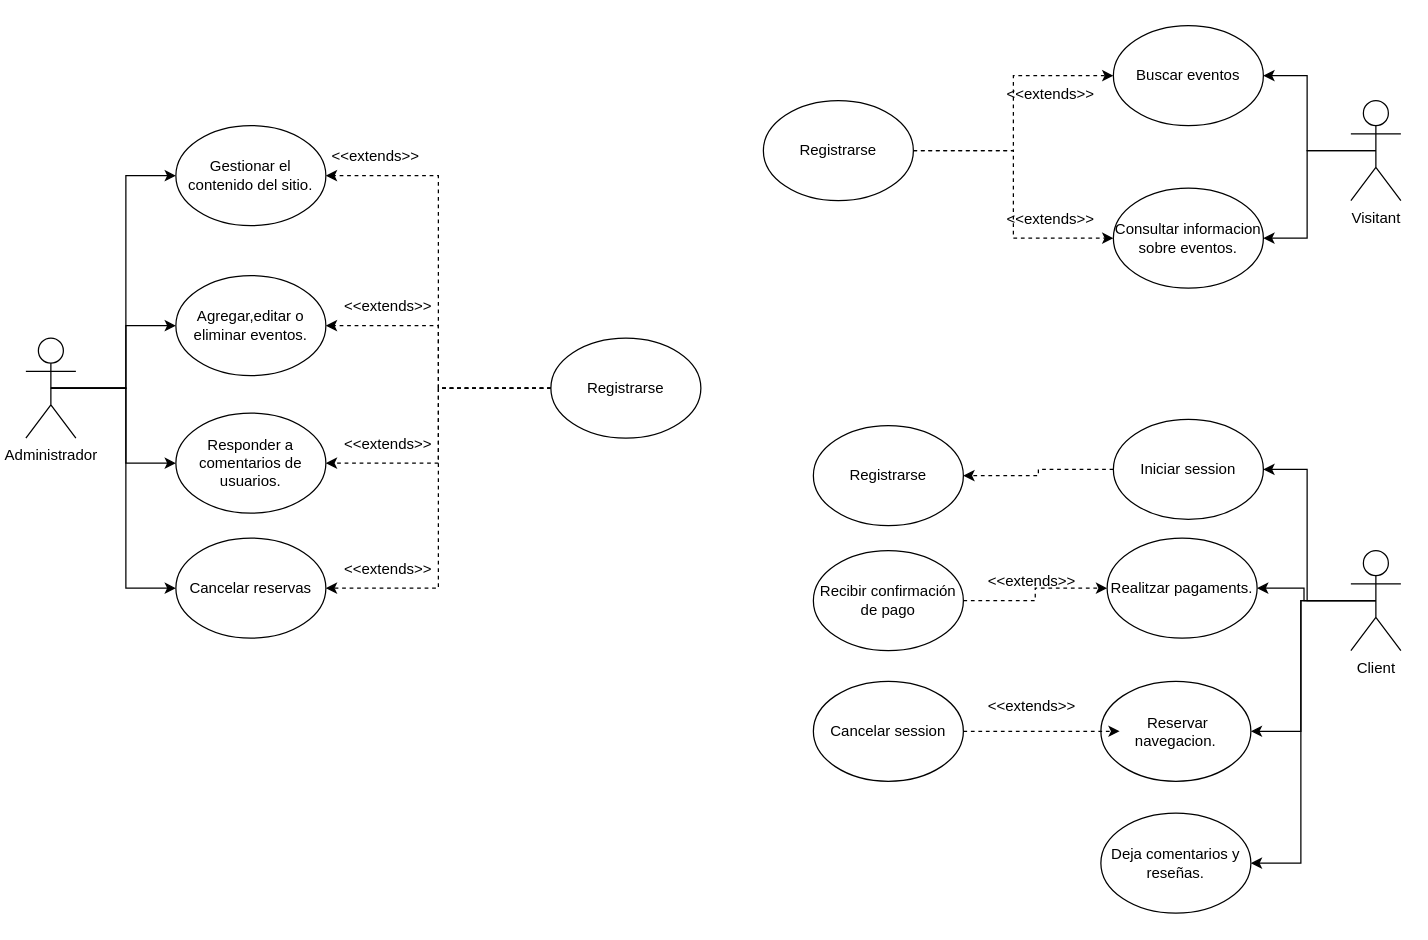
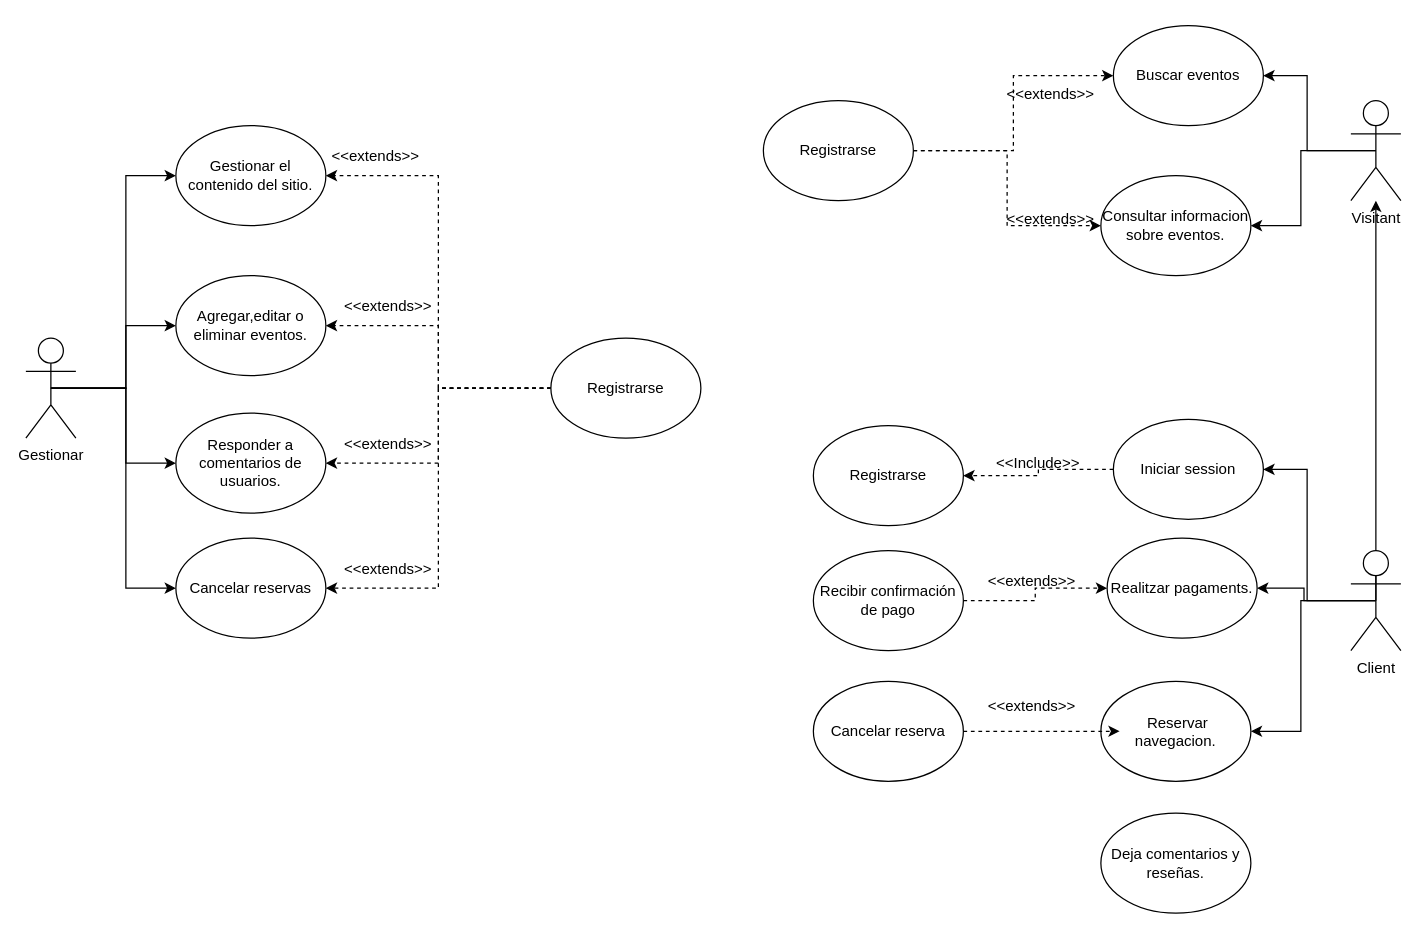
node "Consultar informacion sobre eventos.": moved (1188, 238) -> (1176, 226)
node "Administrador": label "Administrador" -> "Gestionar"
node "<<Include>>": added
node "Cancelar session": label "Cancelar session" -> "Cancelar reserva"
edge "Client" -> "Deja comentarios y reseñas.": now "Client" -> "Visitant"
